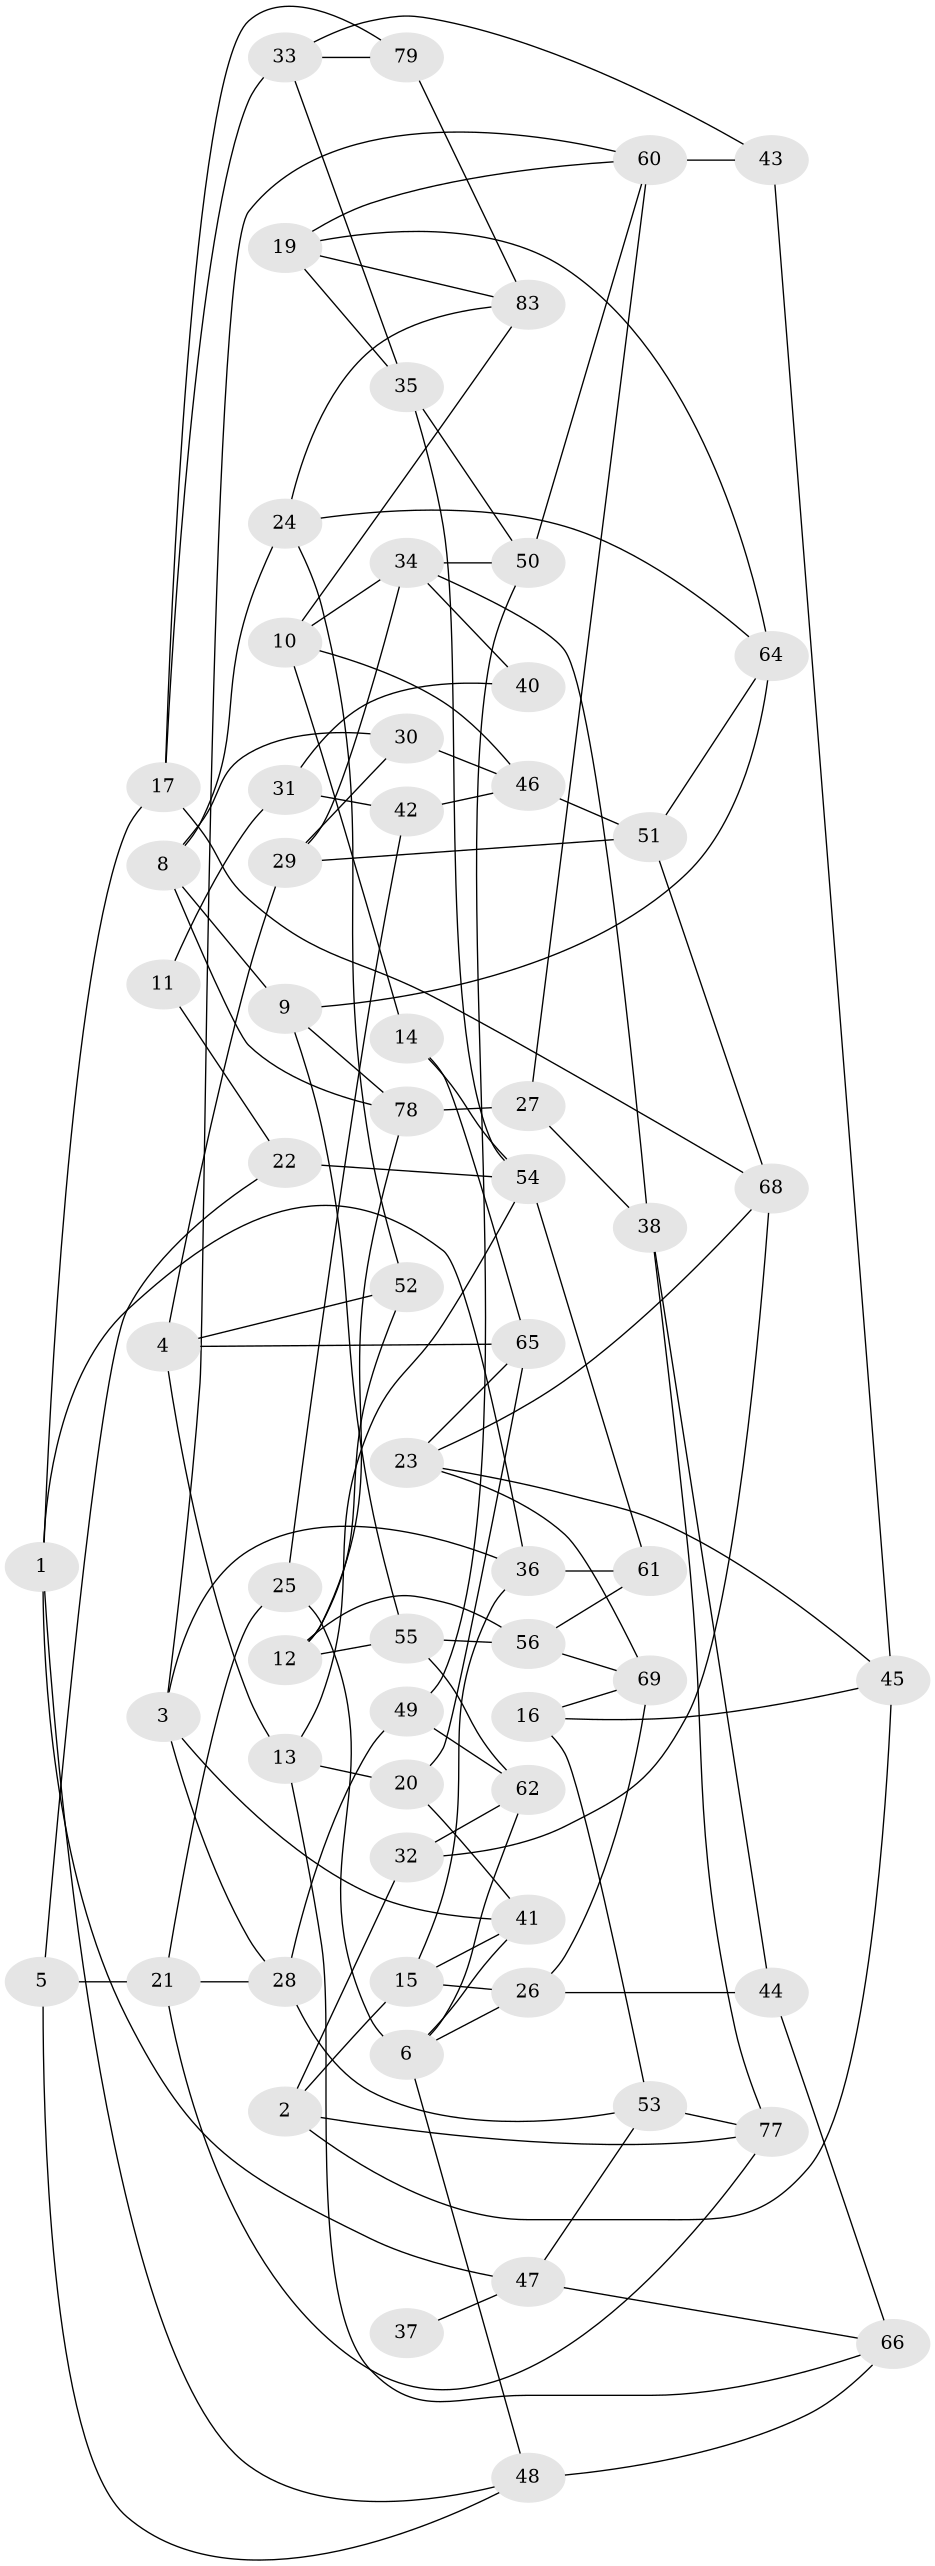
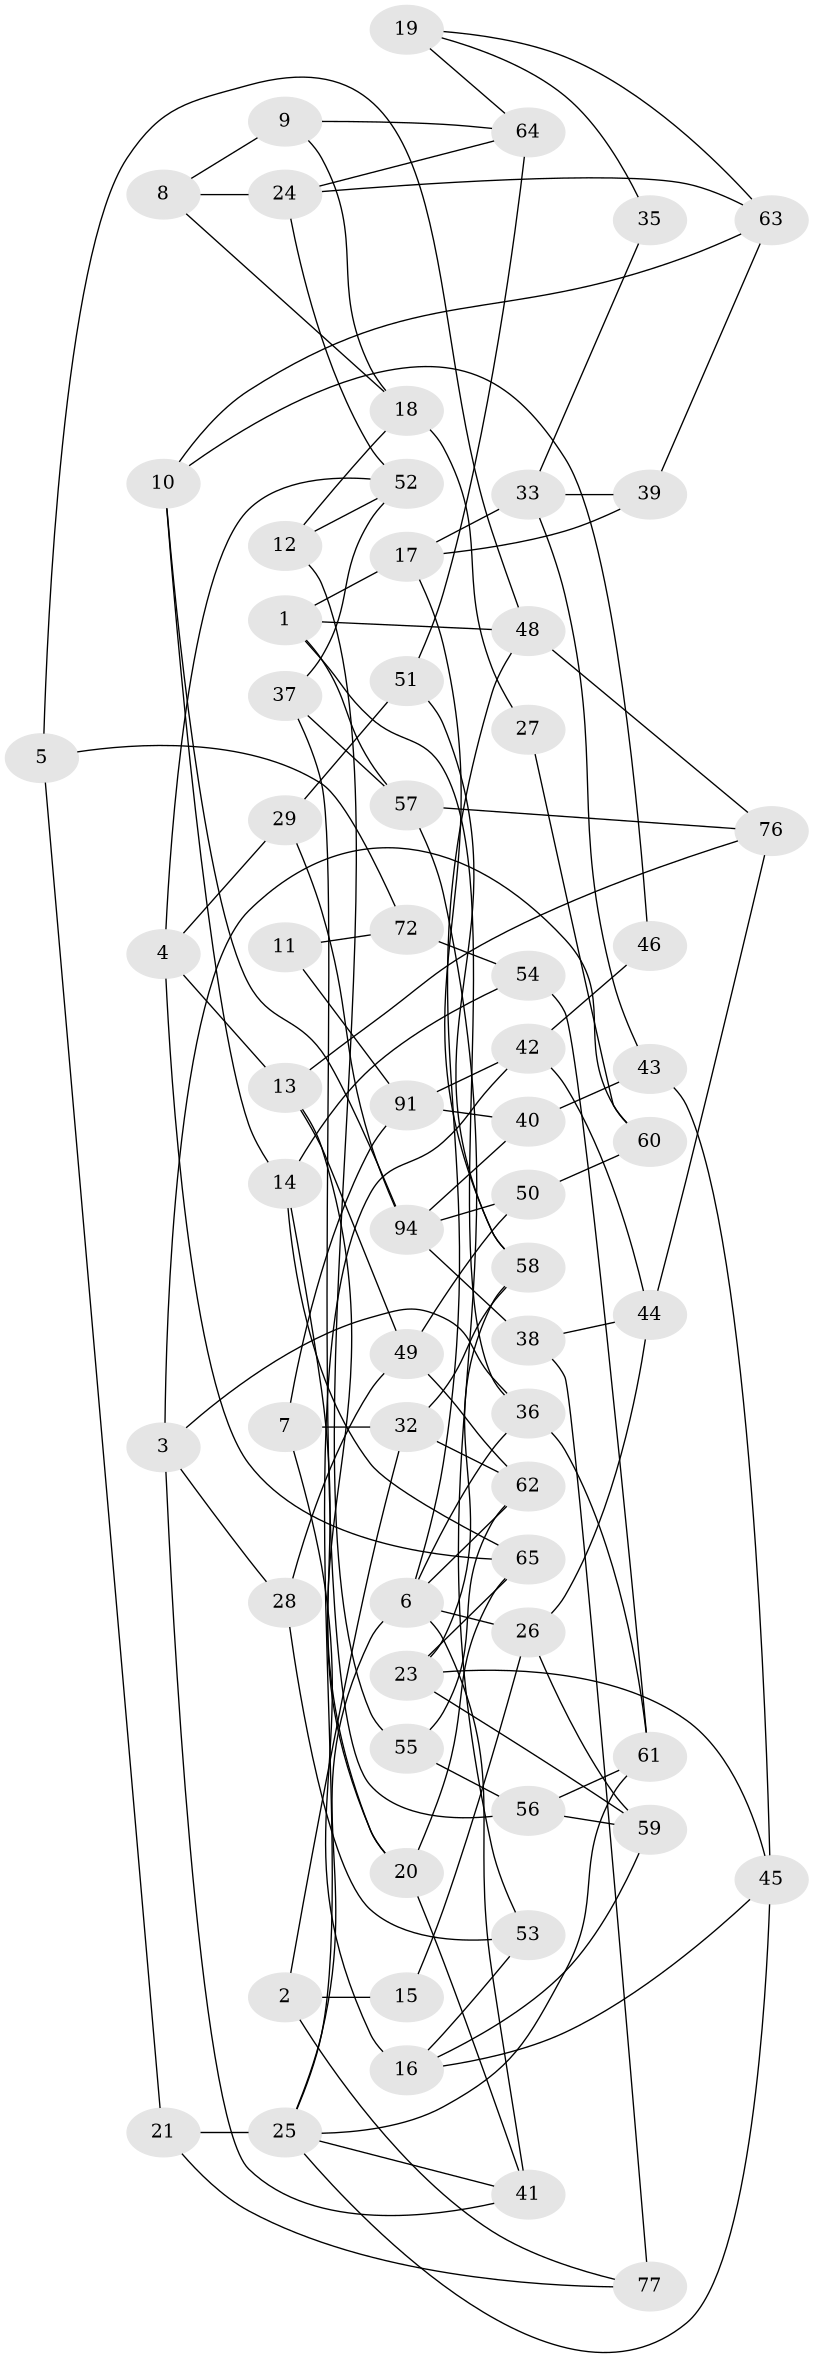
node "79": label "79" -> "39"
edge "60" -- "43": now "40" -- "43"
edge "60" -- "19": removed
node "83": label "83" -> "63"
edge "35" -- "50": removed
node "34": label "34" -> "94"
edge "52" -- "37": added
node "30": removed
edge "35" -- "54": removed
node "31": label "31" -> "91"
edge "46" -- "51": removed
node "78": label "78" -> "18"
node "22": label "22" -> "72"
edge "27" -- "38": removed
edge "42" -- "44": added
node "68": label "68" -> "58"
edge "9" -- "55": removed
edge "54" -- "13": now "49" -- "13"
node "7": added
edge "14" -- "20": added
edge "56" -- "12": now "56" -- "37"
node "69": label "69" -> "59"
edge "36" -- "15": now "36" -- "6"
edge "41" -- "15": now "41" -- "25"
edge "21" -- "28": removed
edge "61" -- "25": added
edge "53" -- "77": removed
edge "45" -- "2": now "45" -- "25"
node "47": label "47" -> "57"
node "66": label "66" -> "76"
